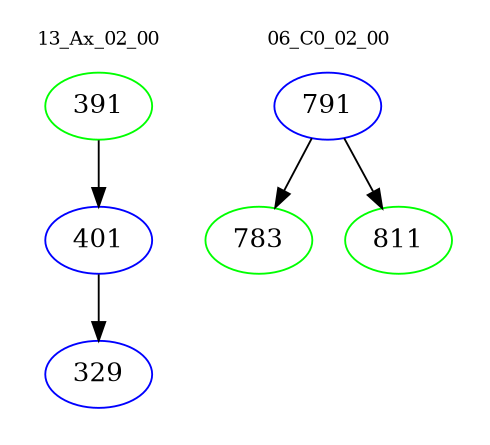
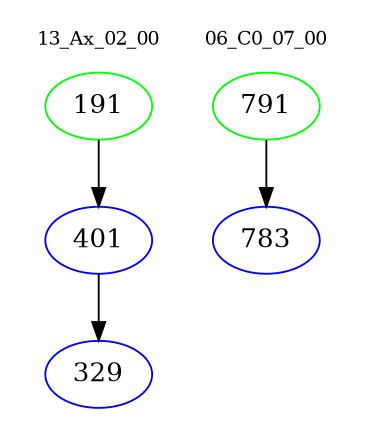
cluster "06_C0_02_00": label "06_C0_02_00" -> "06_C0_07_00"
node "391": label "391" -> "191"
node "791": color blue -> green
node "783": color green -> blue
node "811": removed
